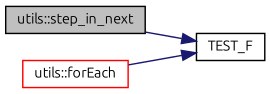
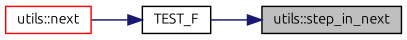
edge "utils::step_in_next" -> "TEST_F": reversed
node "utils::forEach": label "utils::forEach" -> "utils::next"
